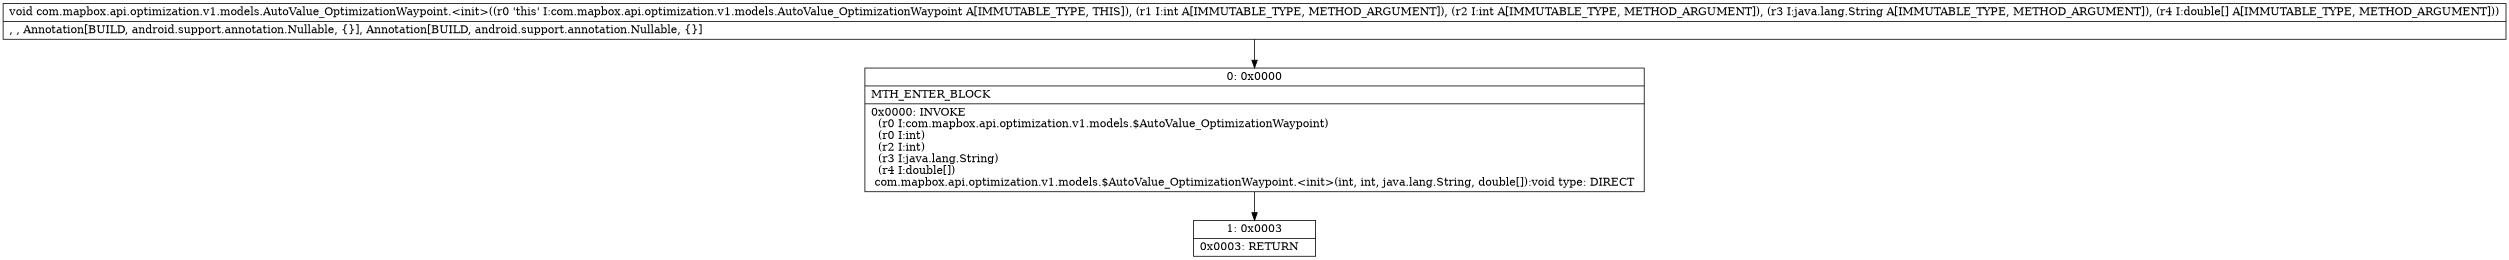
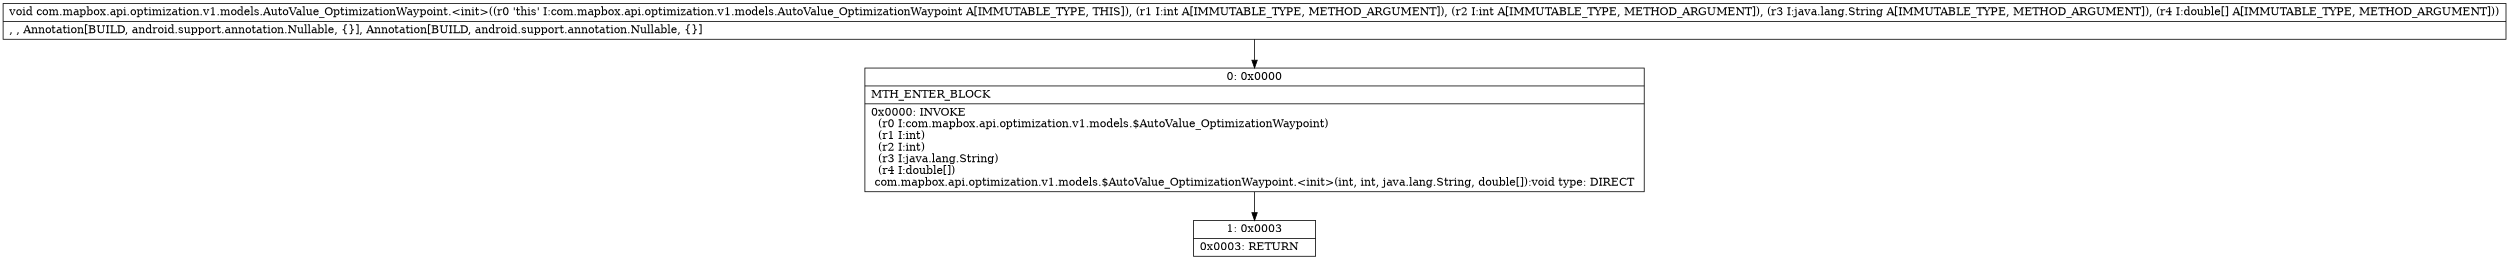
node "0: 0x0000": text "(r0 I:int)" -> "(r1 I:int)"
